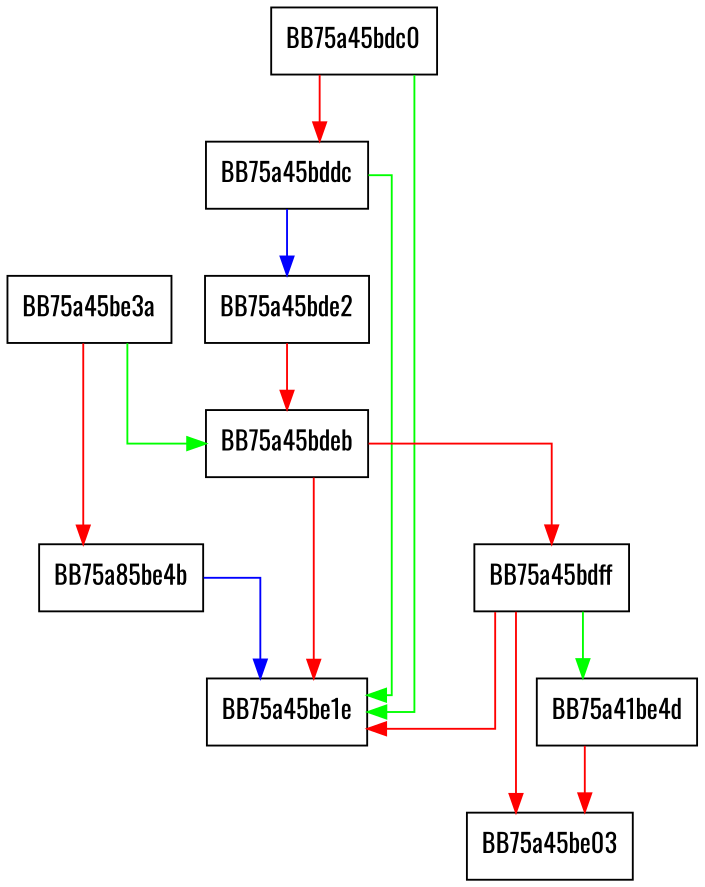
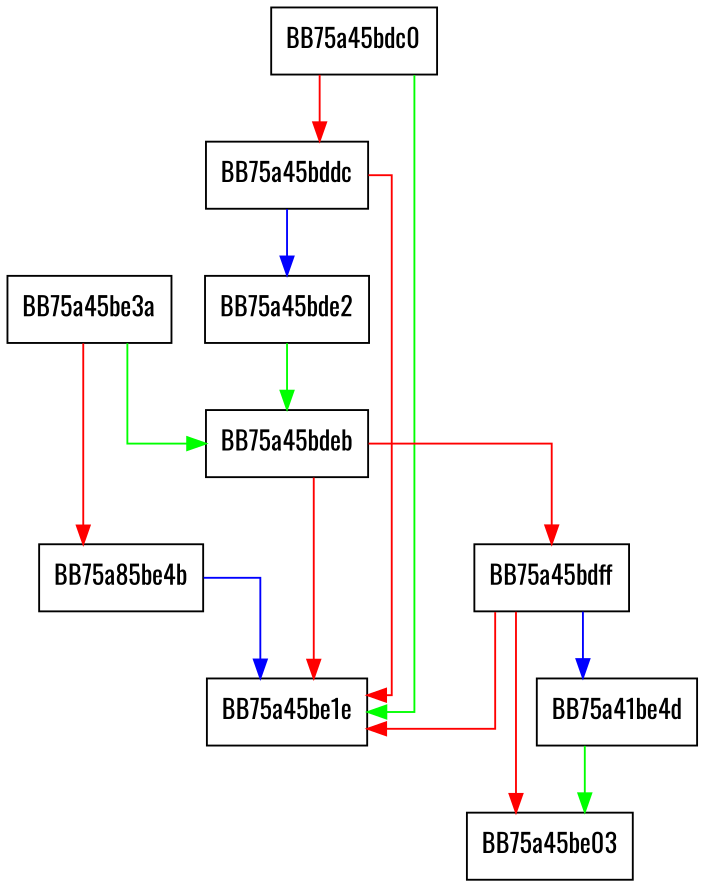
edge "BB75a45bde2" -> "BB75a45bdeb": color red -> green
edge "BB75a45bddc" -> "BB75a45be1e": color green -> red
edge "BB75a45bdff" -> "BB75a41be4d": color green -> blue
edge "BB75a41be4d" -> "BB75a45be03": color red -> green
